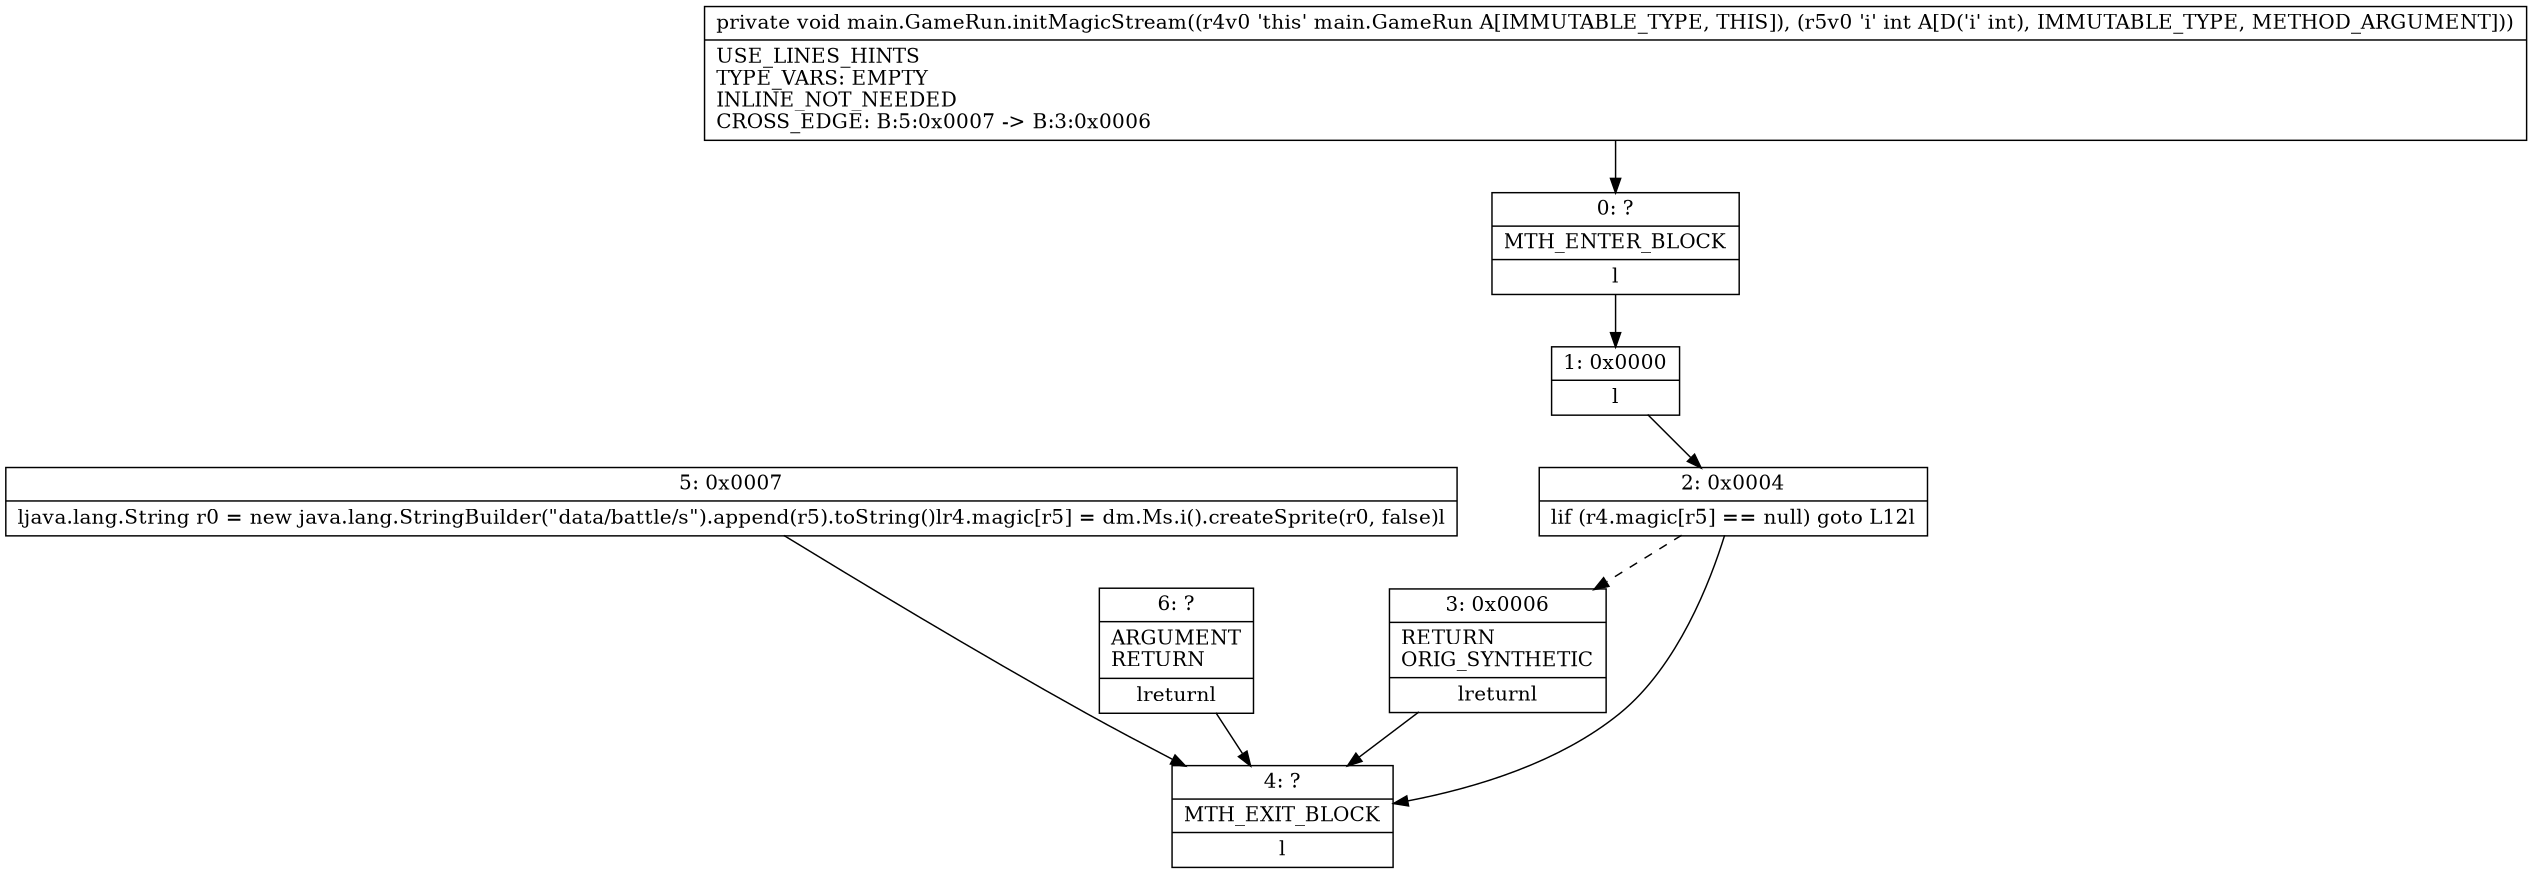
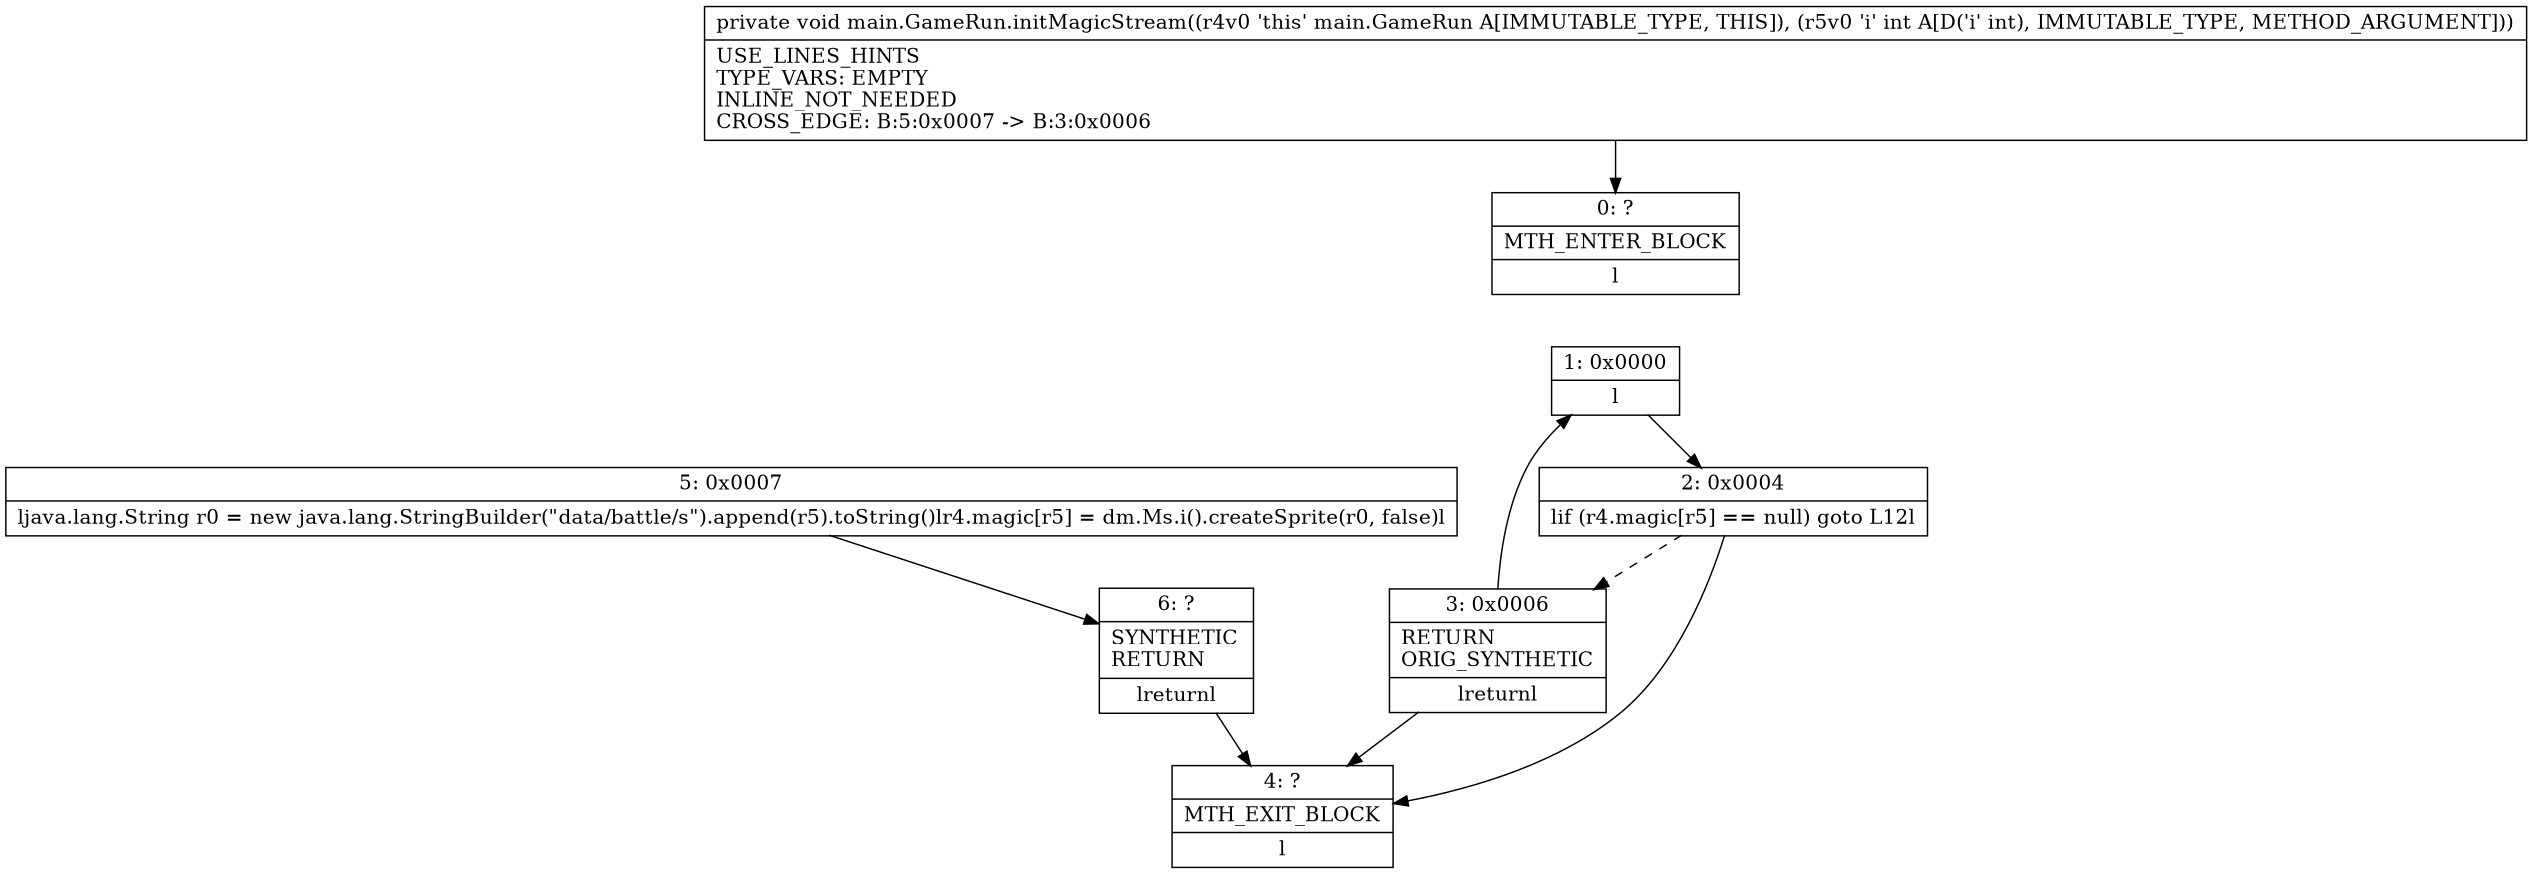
edge "0: ?" -> "1: 0x0000": now "3: 0x0006" -> "1: 0x0000"
node "6: ?": text "ARGUMENT" -> "SYNTHETIC"
edge "5: 0x0007" -> "4: ?": now "5: 0x0007" -> "6: ?"
